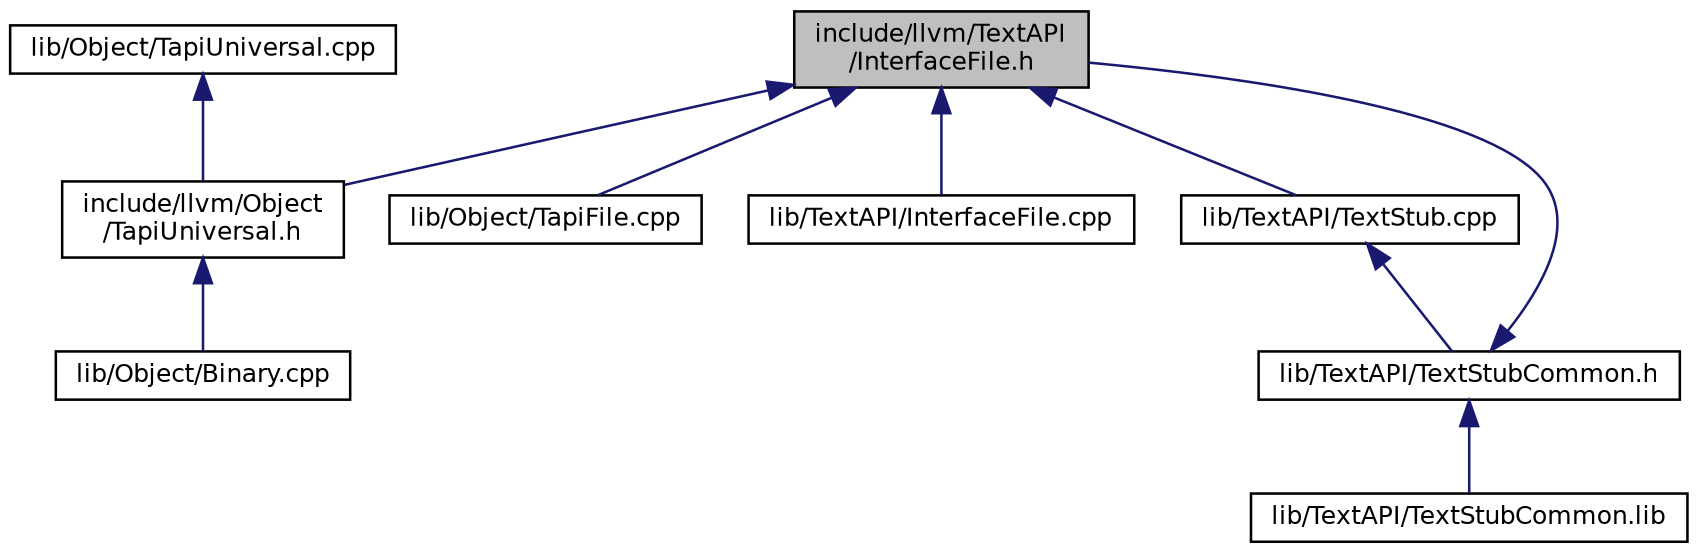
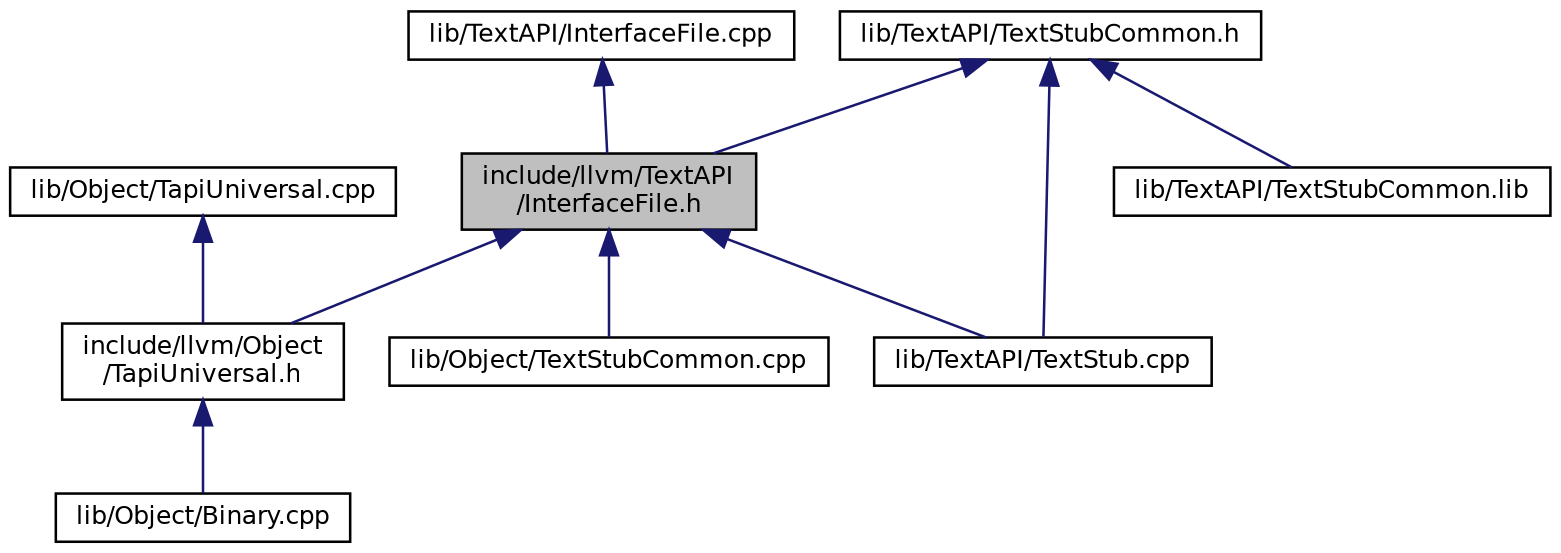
edge "lib/TextAPI/InterfaceFile.cpp" -> "include/llvm/TextAPI /InterfaceFile.h": reversed
node "lib/Object/TapiFile.cpp": label "lib/Object/TapiFile.cpp" -> "lib/Object/TextStubCommon.cpp"
edge "lib/TextAPI/TextStubCommon.h" -> "lib/TextAPI/TextStub.cpp": reversed
